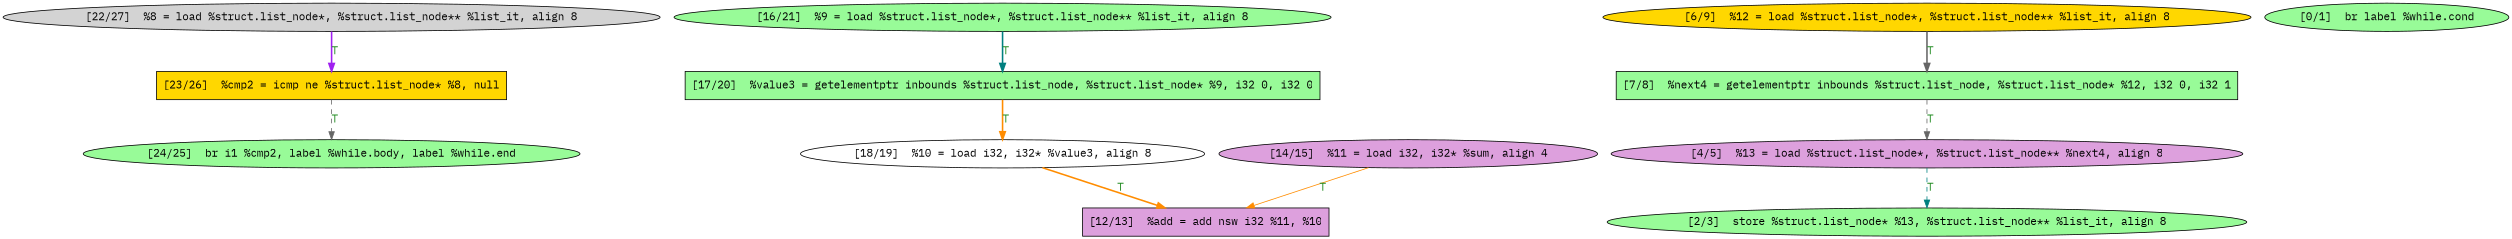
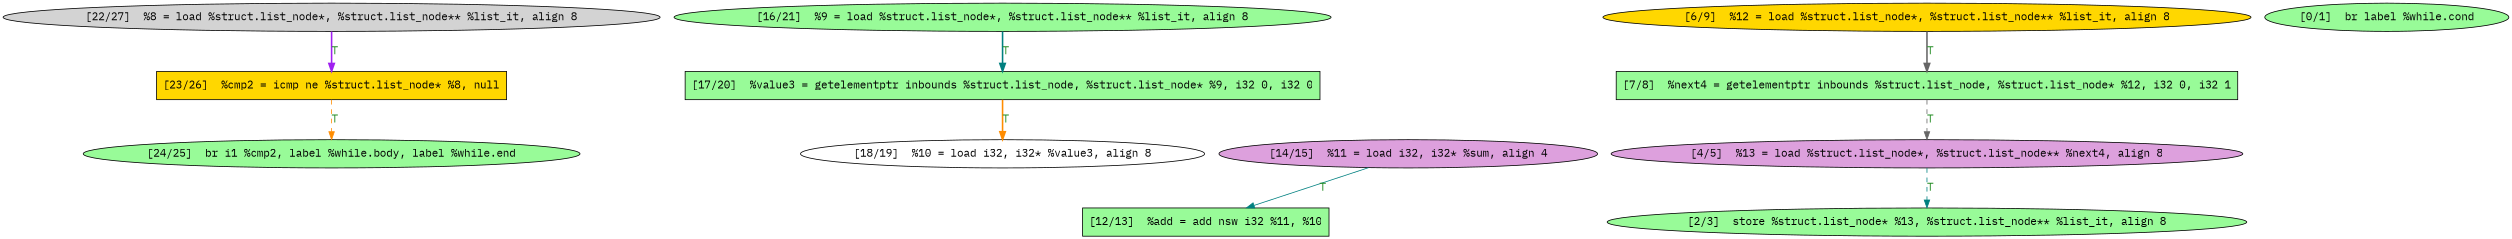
edge "[23/26]  %cmp2 = icmp ne %struct.list_node* %8, null" -> "[24/25]  br i1 %cmp2, label %while.body, label %while.end": color gray40 -> darkorange
edge "[18/19]  %10 = load i32, i32* %value3, align 8" -> "[12/13]  %add = add nsw i32 %11, %10": removed, label "T"
edge "[14/15]  %11 = load i32, i32* %sum, align 4" -> "[12/13]  %add = add nsw i32 %11, %10": color darkorange -> teal
node "[12/13]  %add = add nsw i32 %11, %10": fillcolor plum -> palegreen
